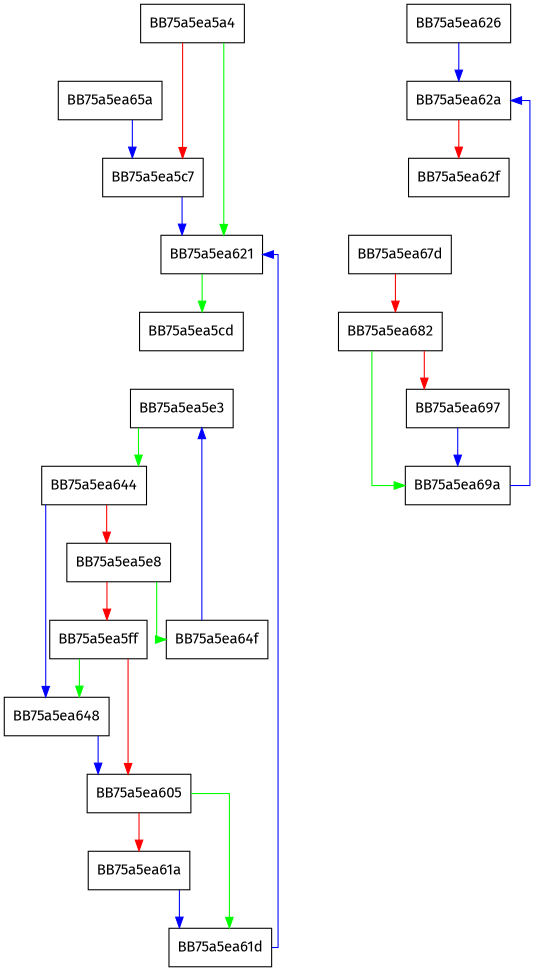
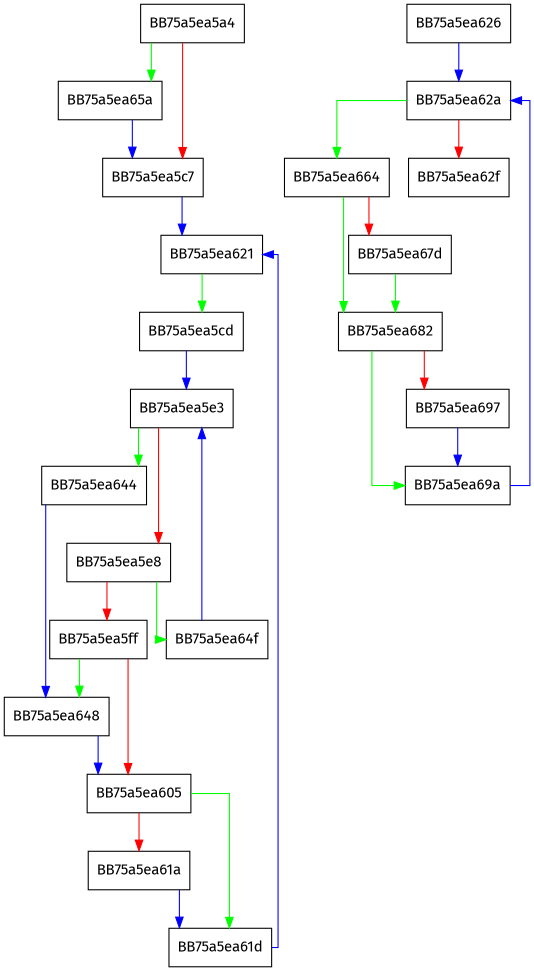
edge "BB75a5ea5a4" -> "BB75a5ea621": now "BB75a5ea5a4" -> "BB75a5ea65a"
node "BB75a5ea664": added
edge "BB75a5ea67d" -> "BB75a5ea682": color red -> green
edge "BB75a5ea5cd" -> "BB75a5ea5e3": added
edge "BB75a5ea644" -> "BB75a5ea5e8": now "BB75a5ea5e3" -> "BB75a5ea5e8"
